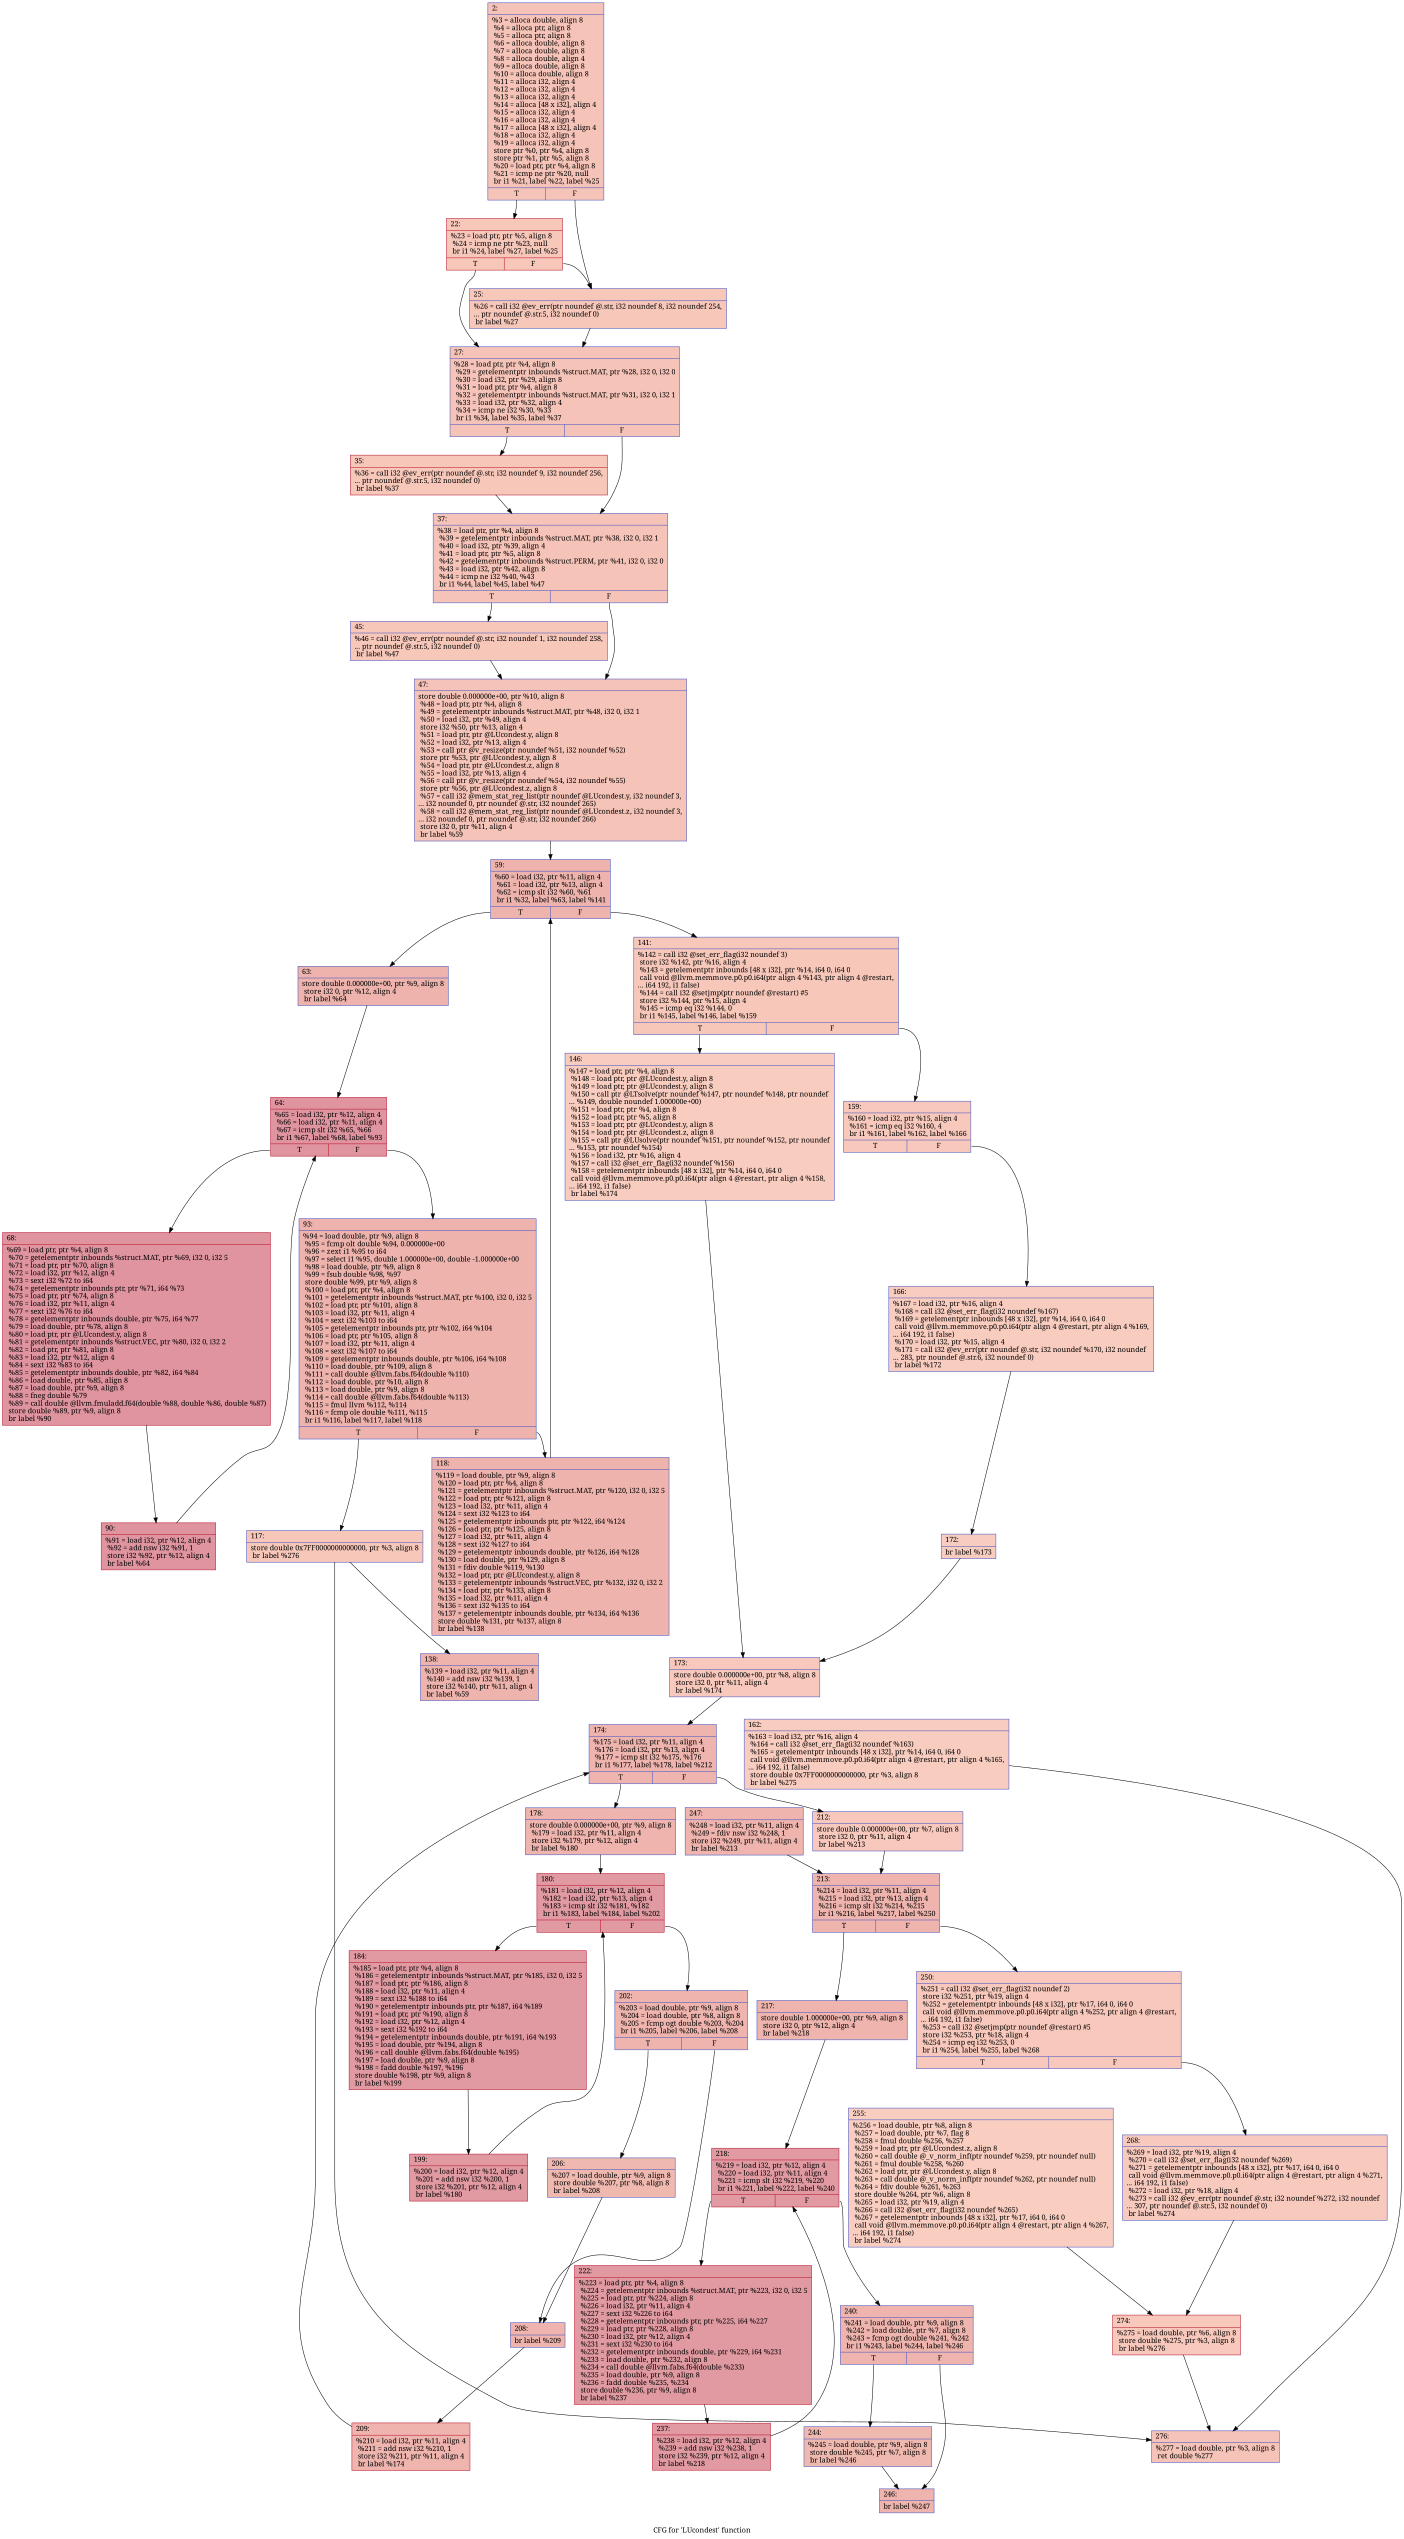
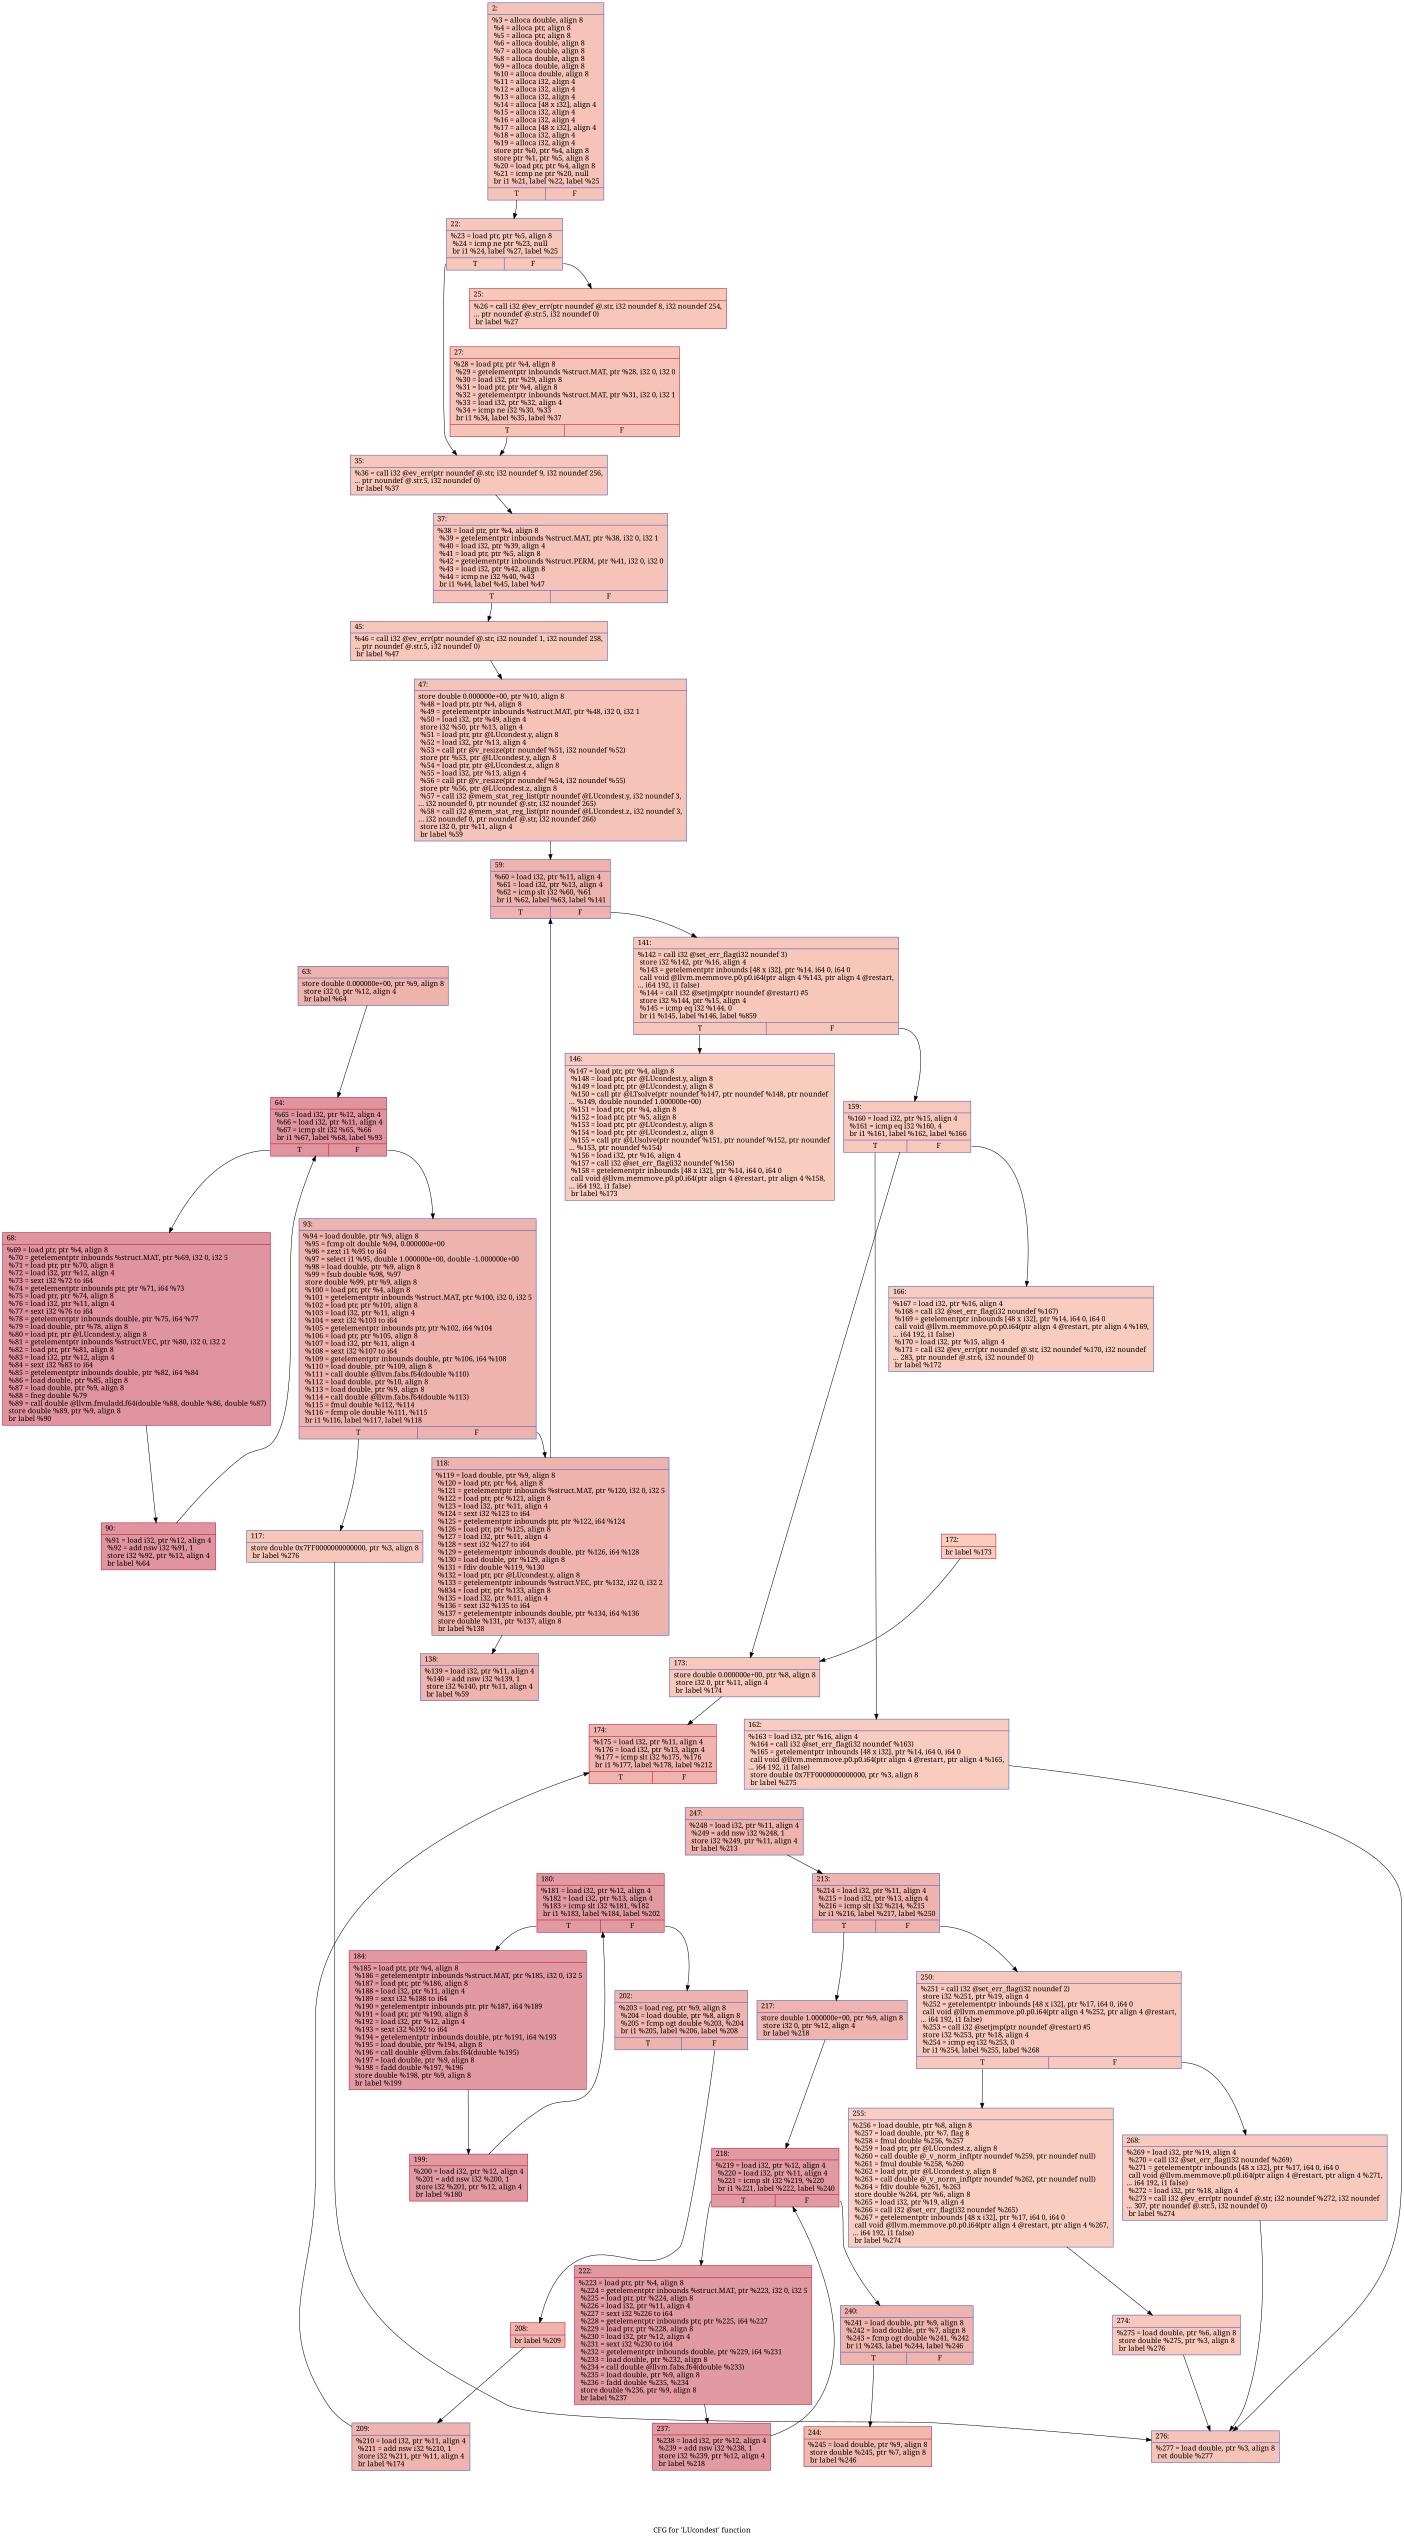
node "2:": text "%8 = alloca double, align 4" -> "%8 = alloca double, align 8"
edge "2:" -> "25:": removed
node "22:": color #b70d28ff -> #3d50c3ff
edge "22:" -> "27:": now "22:" -> "35:"
node "25:": color #3d50c3ff -> #b70d28ff
edge "25:" -> "27:": removed
node "27:": color #3d50c3ff -> #b70d28ff
node "35:": color #b70d28ff -> #3d50c3ff
edge "27:" -> "37:": removed
edge "37:" -> "47:": removed
node "59:": text "br i1 %32, label %63, label %141" -> "br i1 %62, label %63, label %141"
edge "59:" -> "63:": removed
node "141:": text "br i1 %145, label %146, label %159" -> "br i1 %145, label %146, label %859"
node "146:": text "br label %174" -> "br label %173"
node "93:": text "%115 = fmul llvm %112, %114" -> "%115 = fmul double %112, %114"
edge "146:" -> "173:": now "159:" -> "173:"
edge "159:" -> "162:": added
edge "166:" -> "172:": removed
node "172:": color #3d50c3ff -> #b70d28ff
node "118:": text "%134 = load ptr, ptr %133, align 8" -> "%834 = load ptr, ptr %133, align 8"
edge "117:" -> "138:": now "118:" -> "138:"
node "174:": color #3d50c3ff -> #b70d28ff
node "178:": removed
node "212:": removed
node "247:": text "%249 = fdiv nsw i32 %248, 1" -> "%249 = add nsw i32 %248, 1"
node "202:": text "%203 = load double, ptr %9, align 8" -> "%203 = load reg, ptr %9, align 8"
edge "250:" -> "255:": added
node "206:": removed
edge "268:" -> "274:": now "268:" -> "276:"
node "208:": color #3d50c3ff -> #b70d28ff
node "274:": color #b70d28ff -> #3d50c3ff
node "209:": color #b70d28ff -> #3d50c3ff
node "244:": color #3d50c3ff -> #b70d28ff
node "246:": removed
